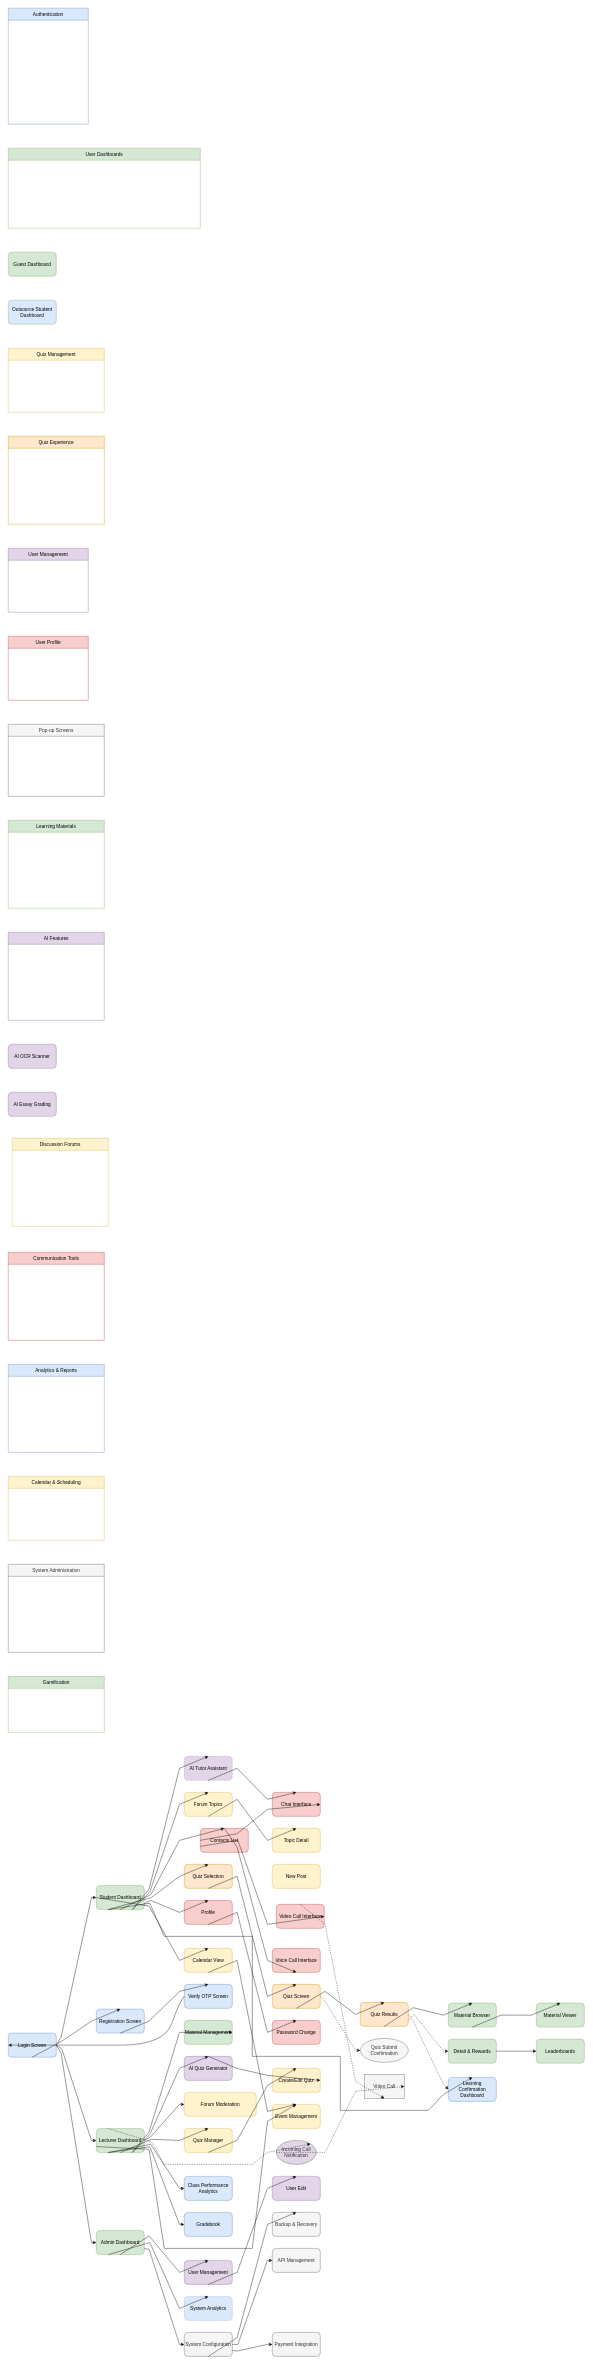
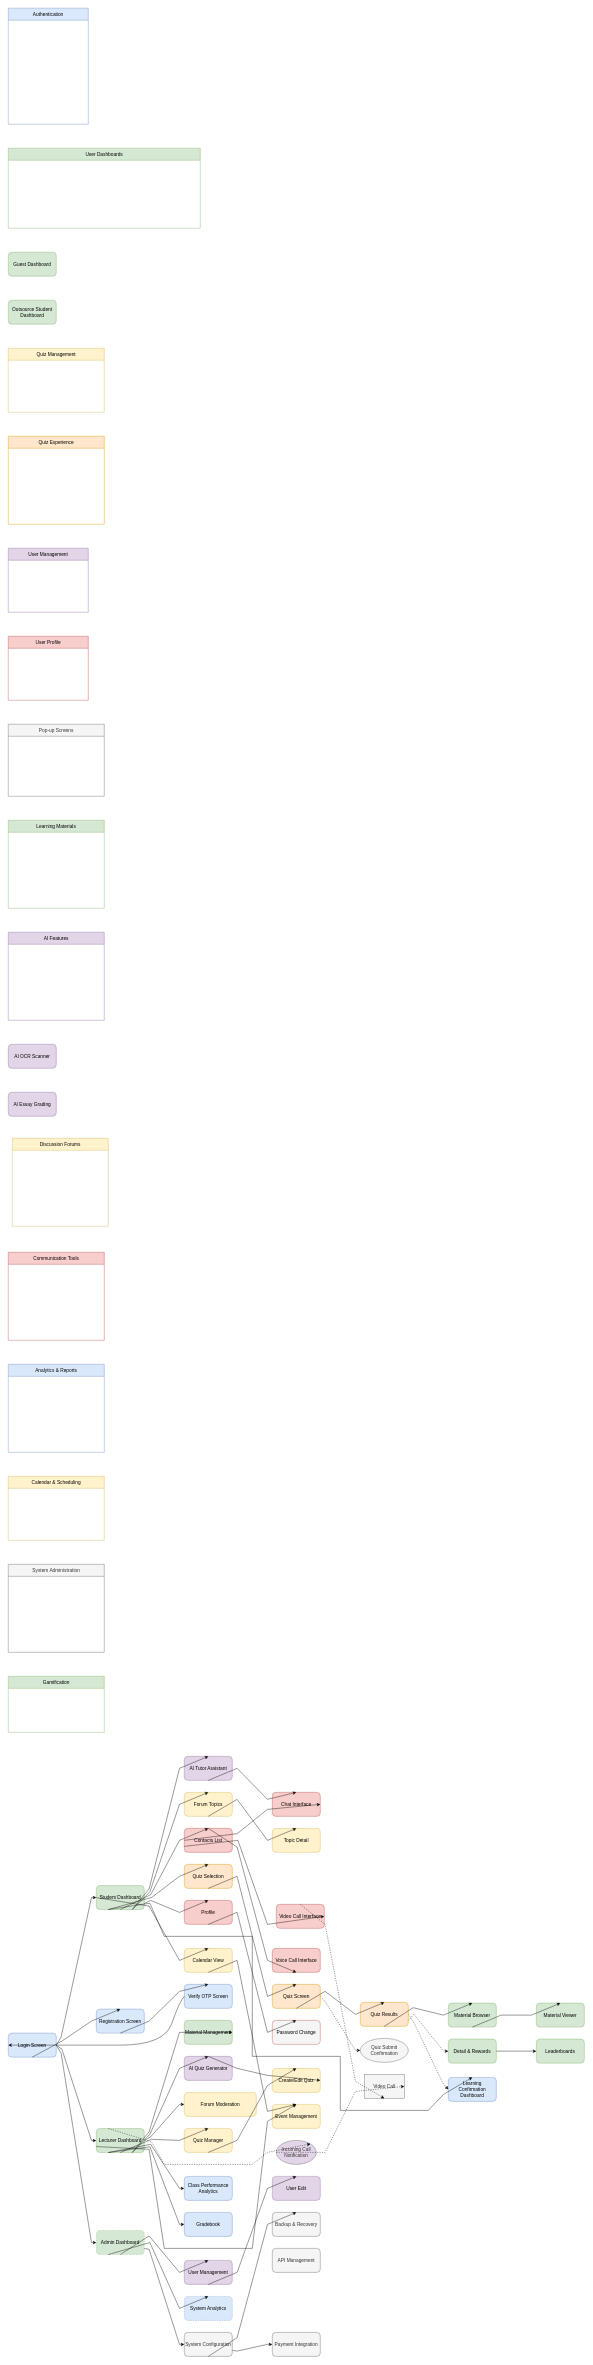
node "Outsource Student Dashboard": fillcolor #dae8fc -> #d5e8d4
node "AI Tutor Assistant": style dashed -> solid
node "Contacts List": moved (224, 1840) -> (208, 1840)
node "New Post": removed
node "Password Change": fillcolor #f8cecc -> #f5f5f5
node "Admin Dashboard": style solid -> dashed
edge "System Configuration" -> "API Management": removed
